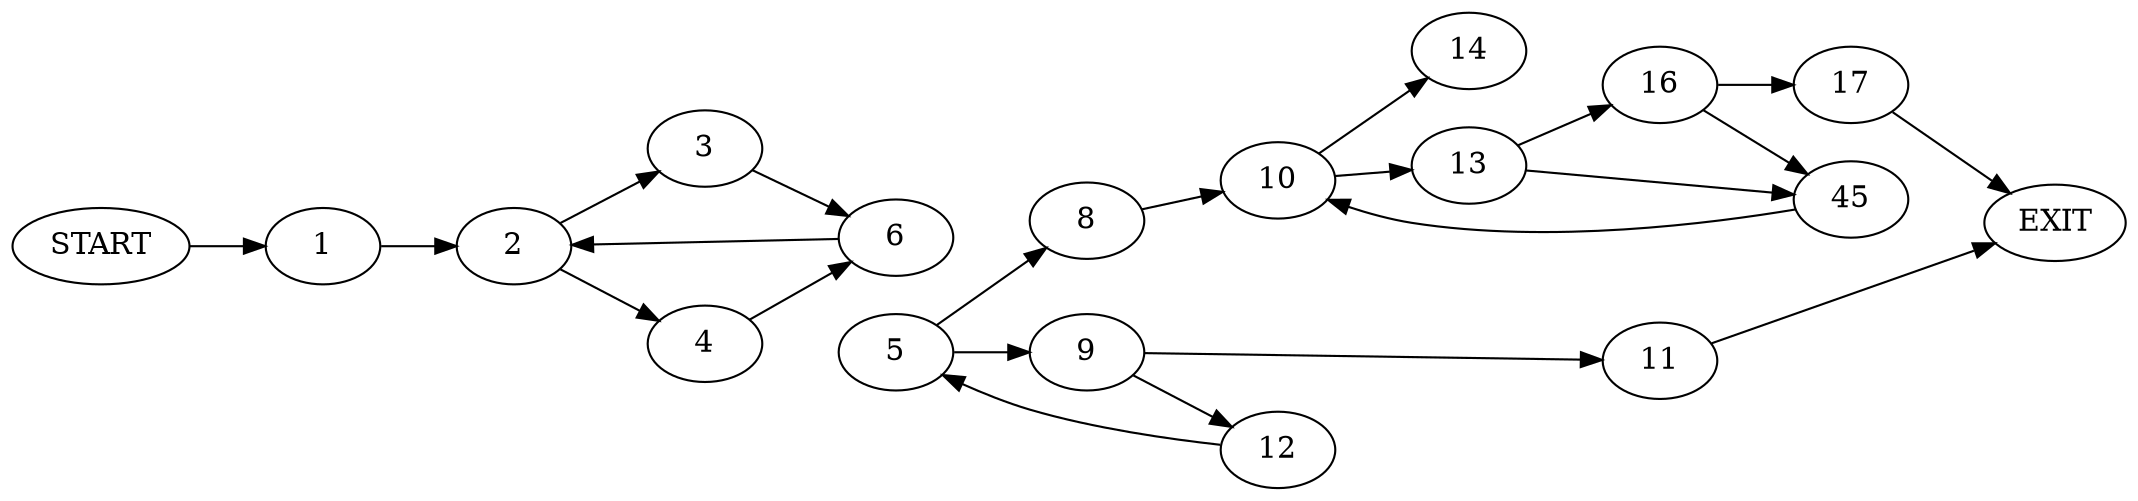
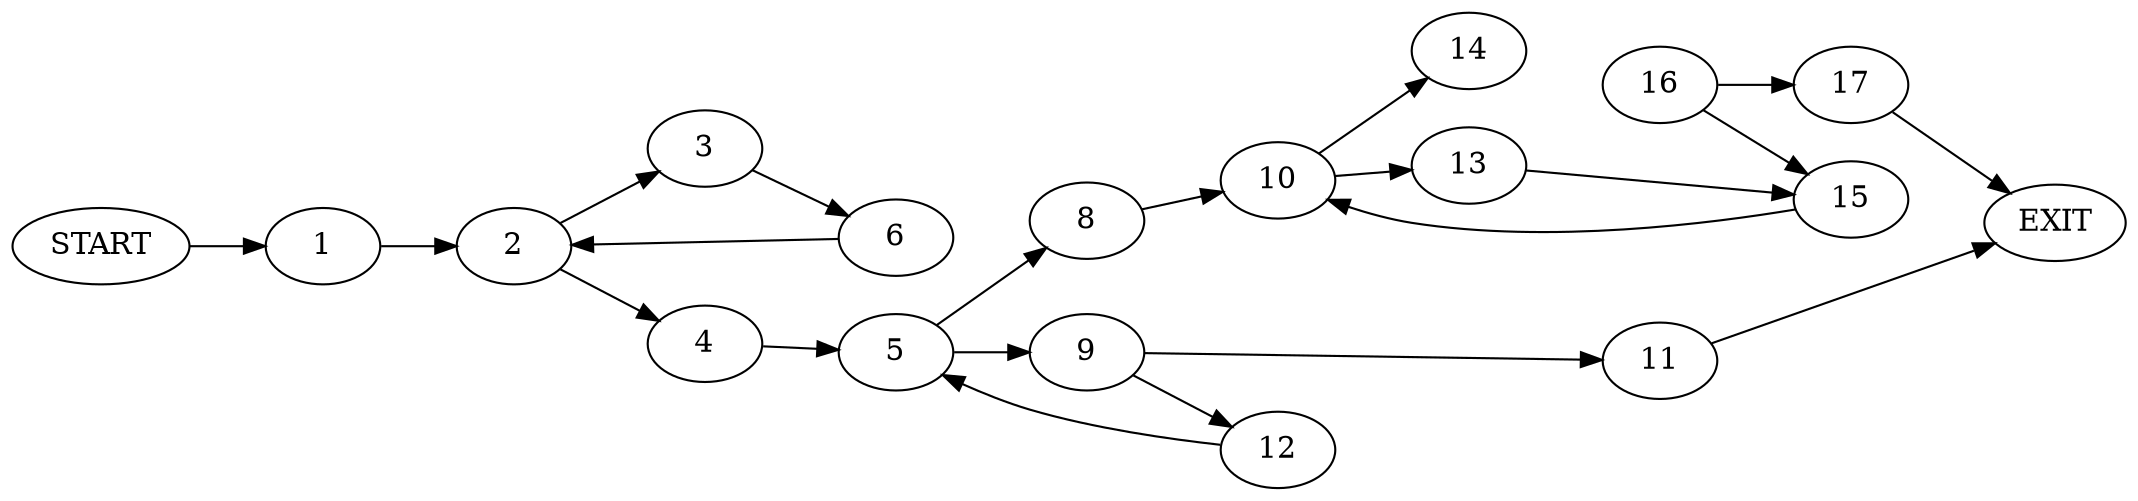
edge "13" -> "16": removed
node "45": label "45" -> "15"
edge "4" -> "6": now "4" -> "5"
